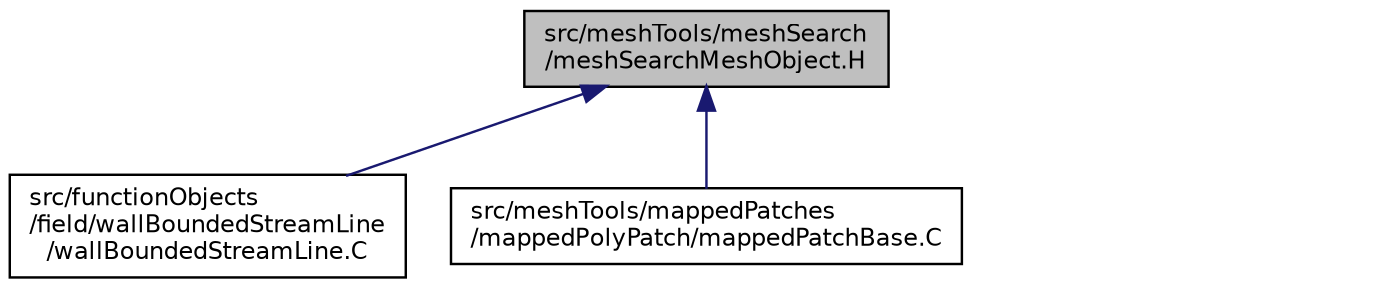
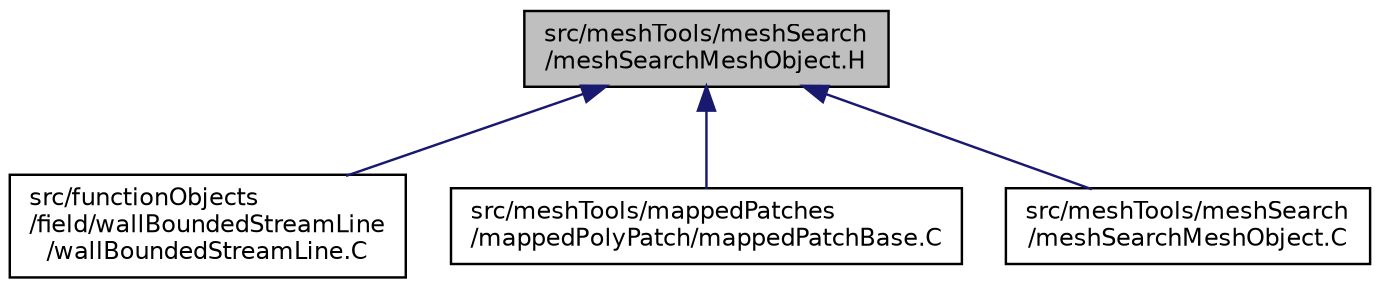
node "src/meshTools/meshSearch /meshSearchMeshObject.C": added
